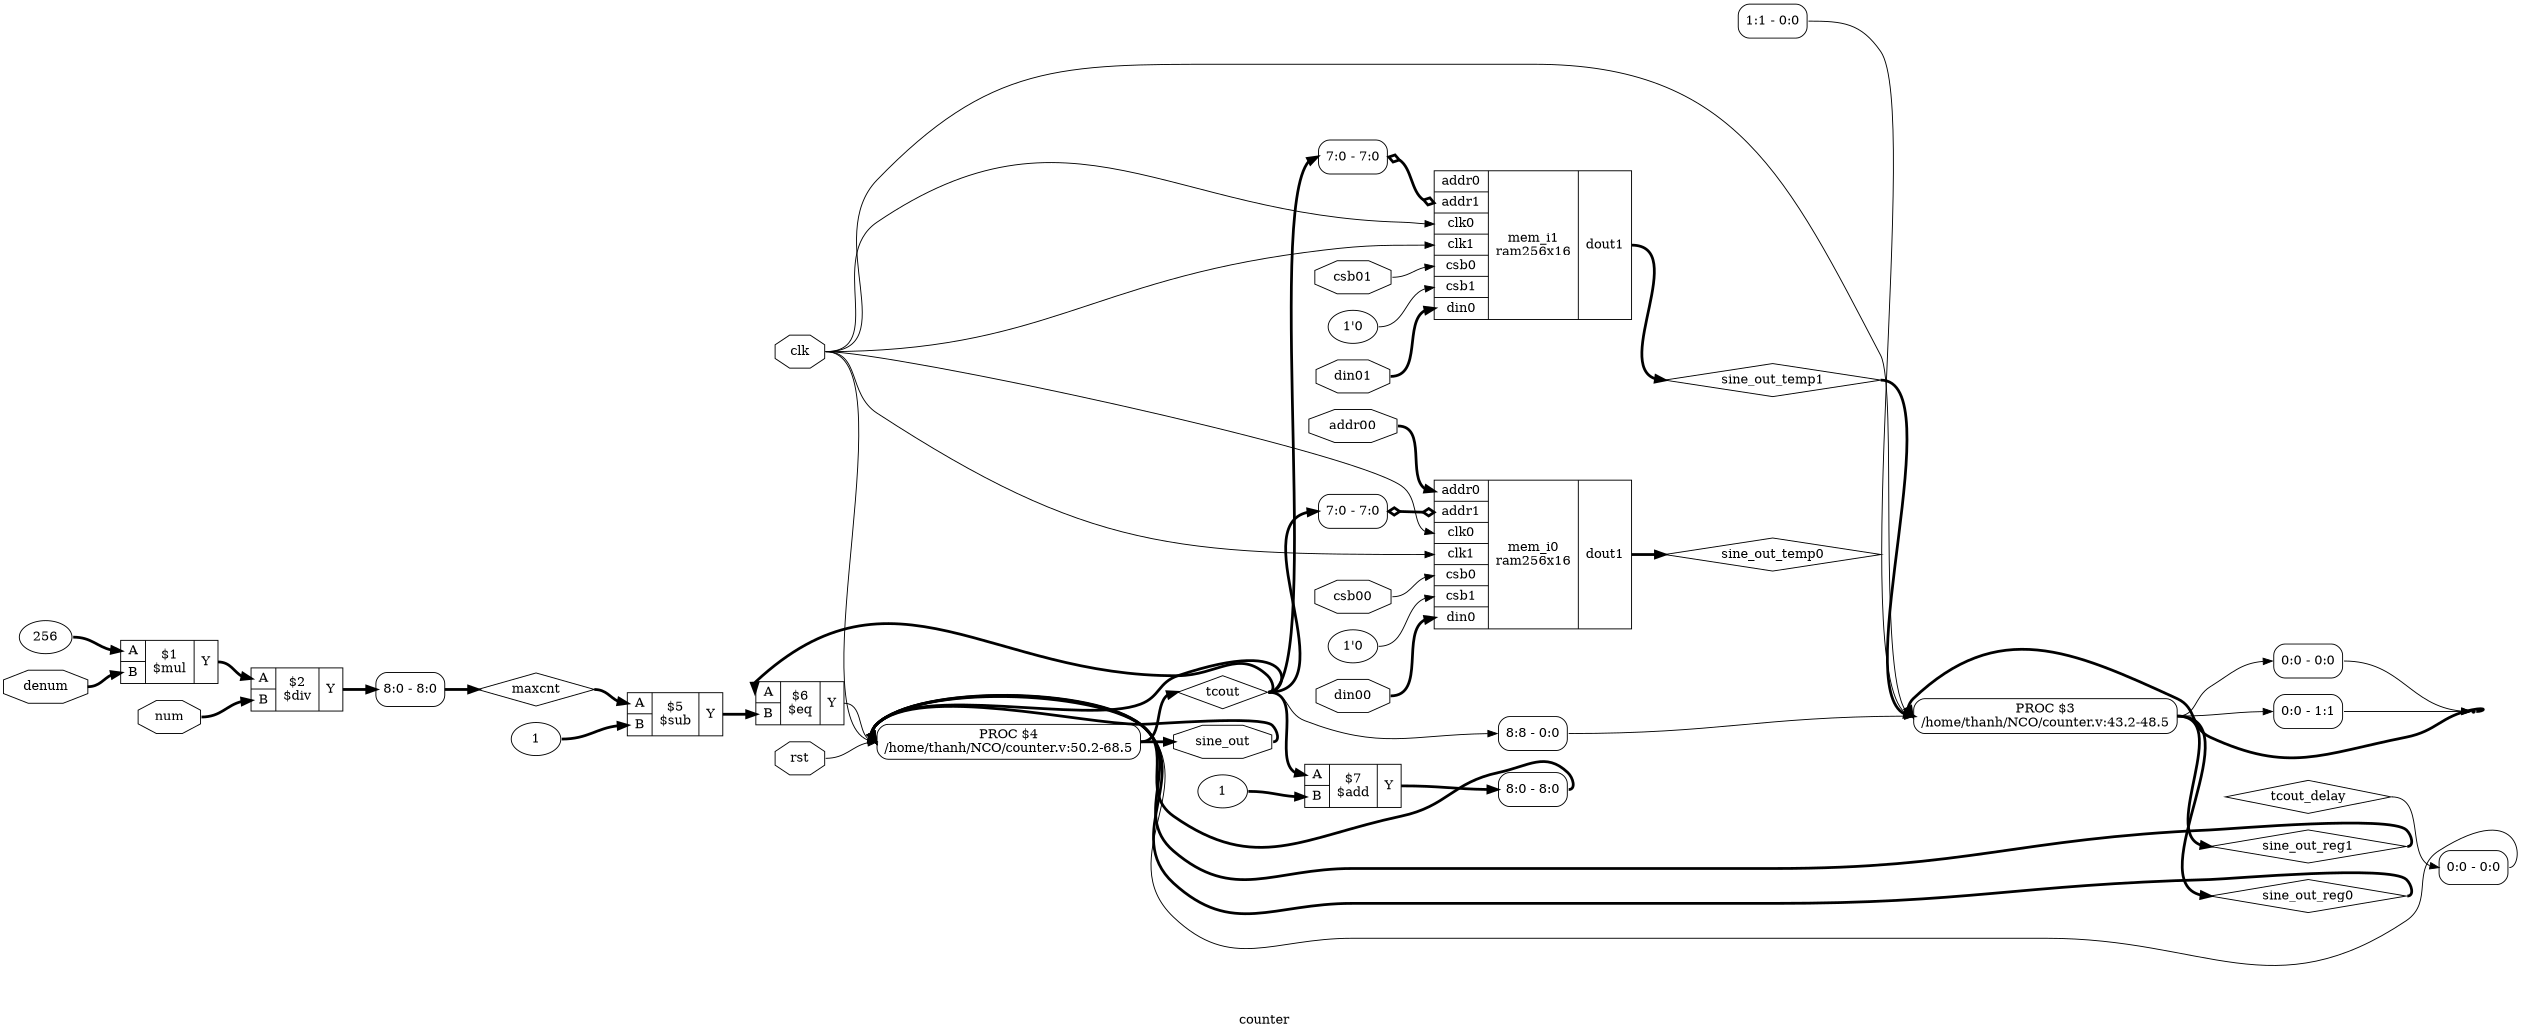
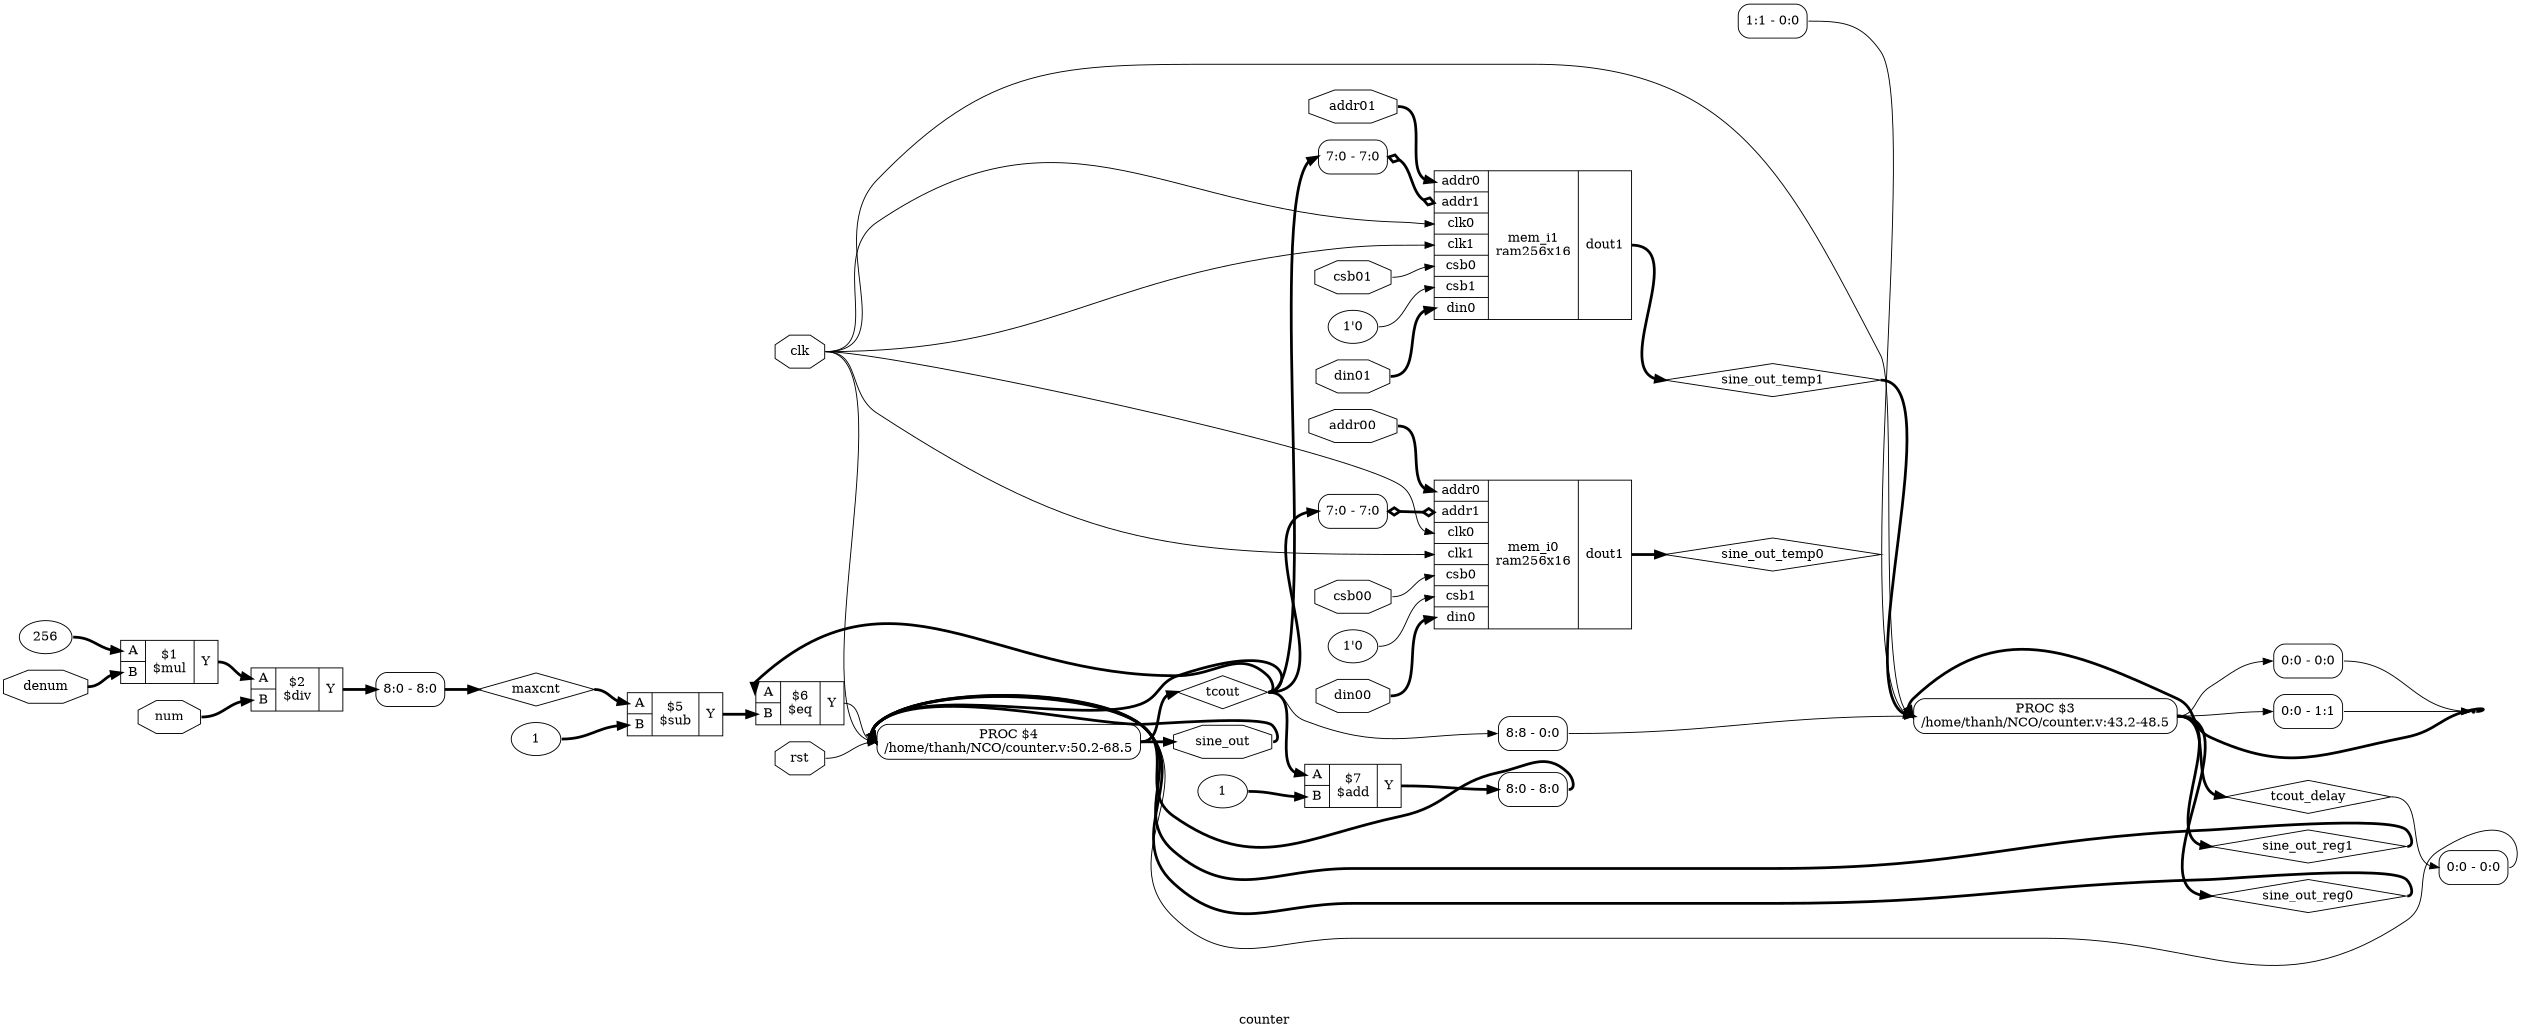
node "addr01": added
edge "PROC $3 /home/thanh/NCO/counter.v:43.2-48.5" -> "tcout_delay": added
